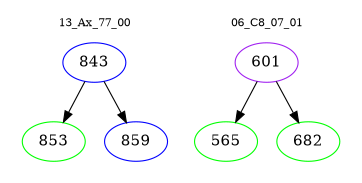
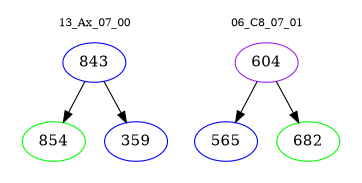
cluster "13_Ax_77_00": label "13_Ax_77_00" -> "13_Ax_07_00"
node "601": label "601" -> "604"
node "853": label "853" -> "854"
node "859": label "859" -> "359"
node "565": color green -> blue
